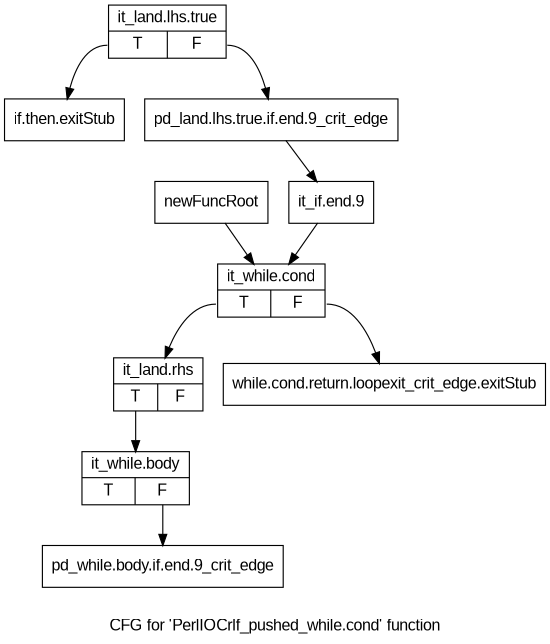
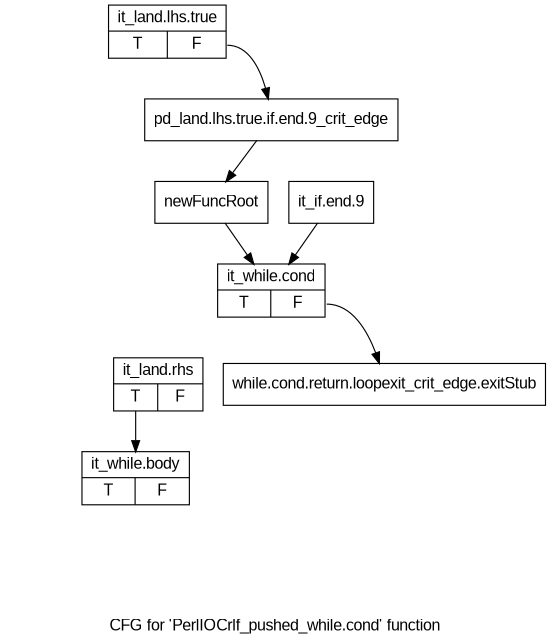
node "if.then.exitStub": removed
edge "pd_land.lhs.true.if.end.9_crit_edge" -> "it_if.end.9": now "pd_land.lhs.true.if.end.9_crit_edge" -> "newFuncRoot"
edge "it_while.cond" -> "it_land.rhs": removed
node "pd_while.body.if.end.9_crit_edge": removed
